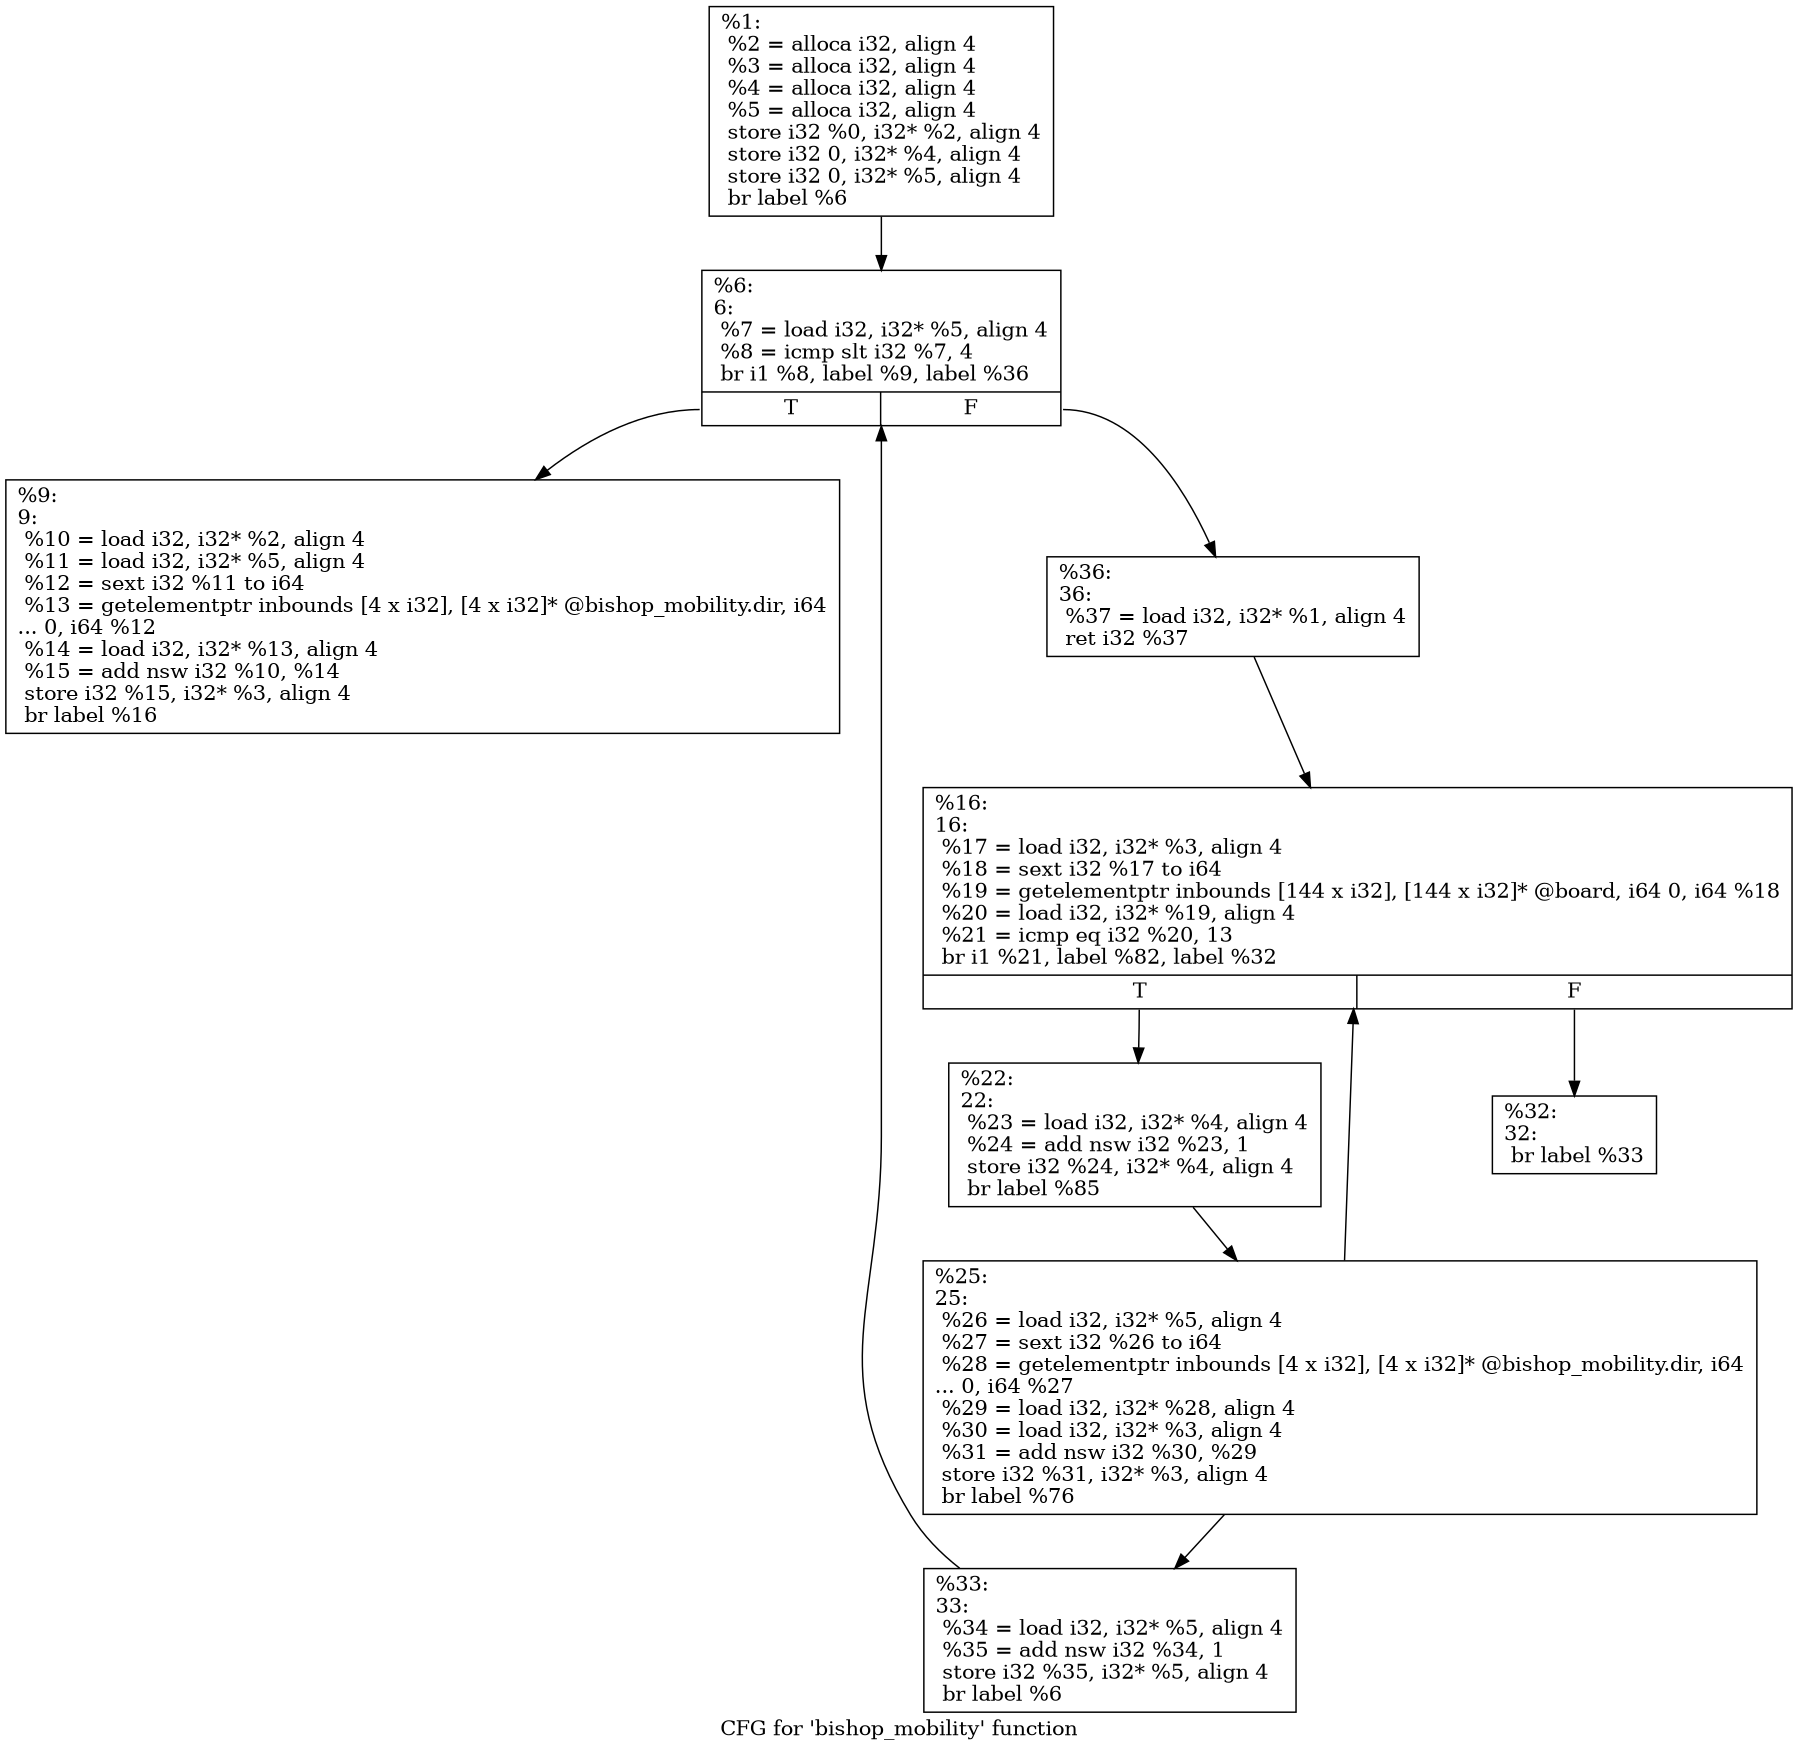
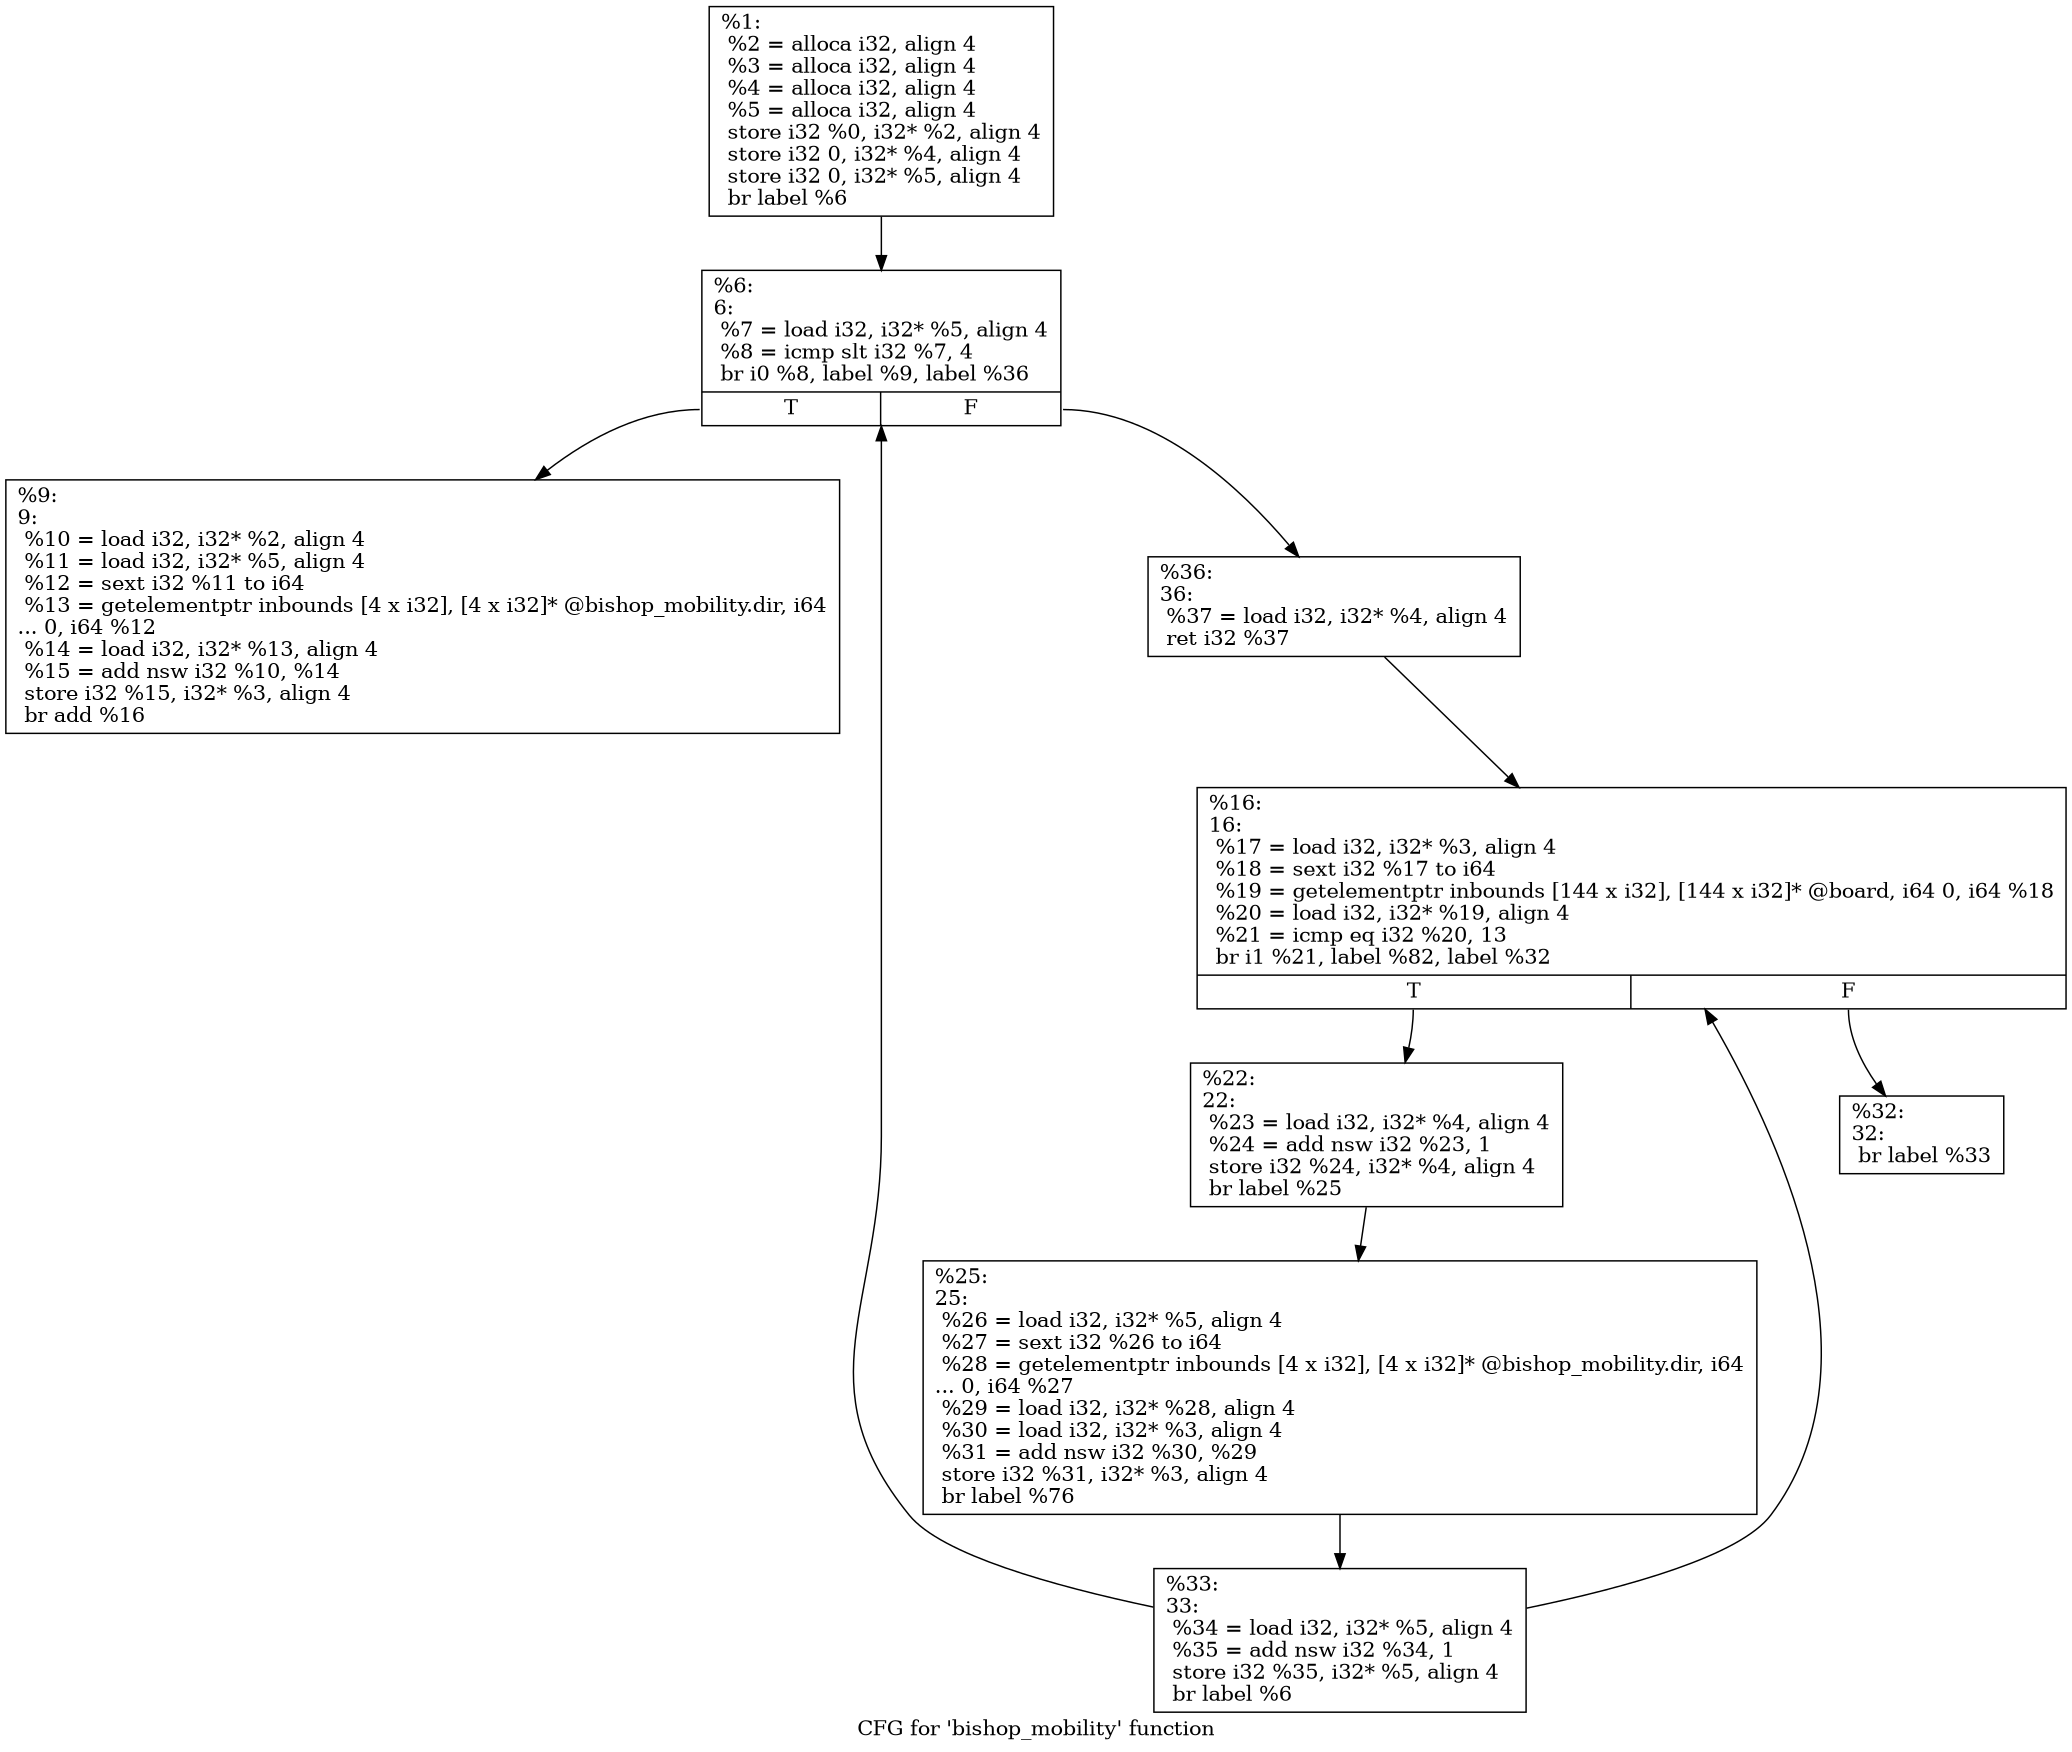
node "%6:": text "br i1 %8, label %9, label %36" -> "br i0 %8, label %9, label %36"
node "%36:": text "%37 = load i32, i32* %1, align 4" -> "%37 = load i32, i32* %4, align 4"
node "%9:": text "br label %16" -> "br add %16"
edge "%25:" -> "%16:": now "%33:" -> "%16:"
node "%22:": text "br label %85" -> "br label %25"
